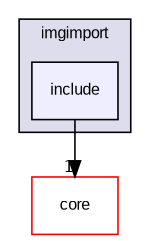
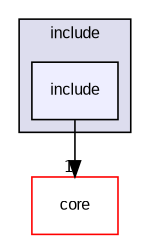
cluster "imgimport": label "imgimport" -> "include"
